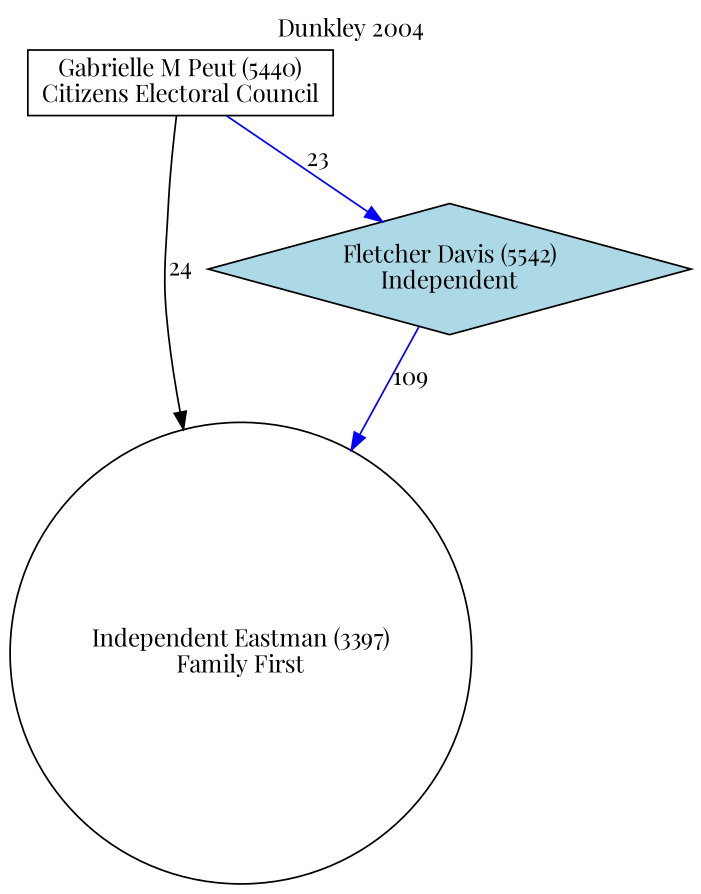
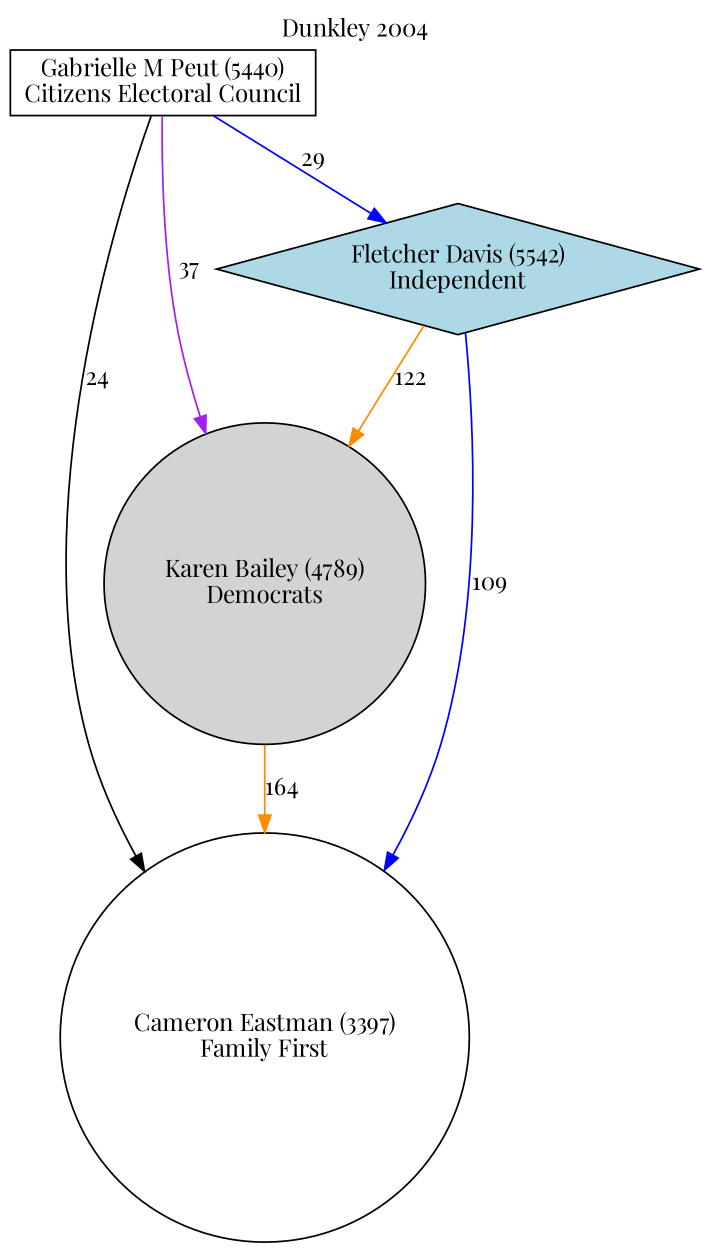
edge "Gabrielle M Peut (5440) Citizens Electoral Council" -> "Fletcher Davis (5542) Independent": label "23" -> "29"
node "Karen Bailey (4789) Democrats": added
node "Independent Eastman (3397) Family First": label "Independent Eastman (3397) Family First" -> "Cameron Eastman (3397) Family First"
